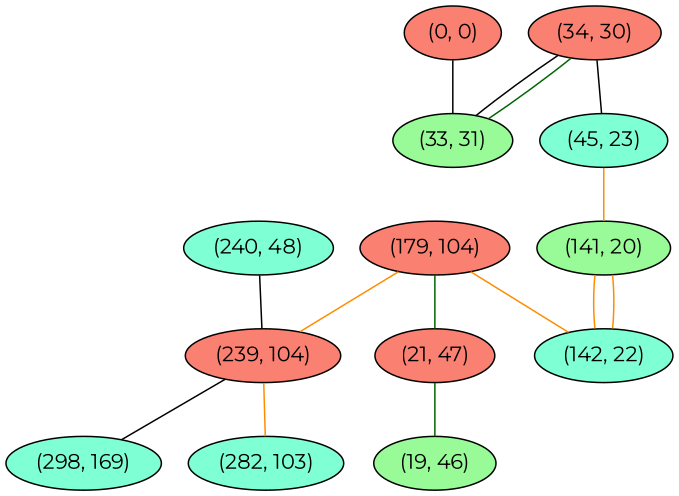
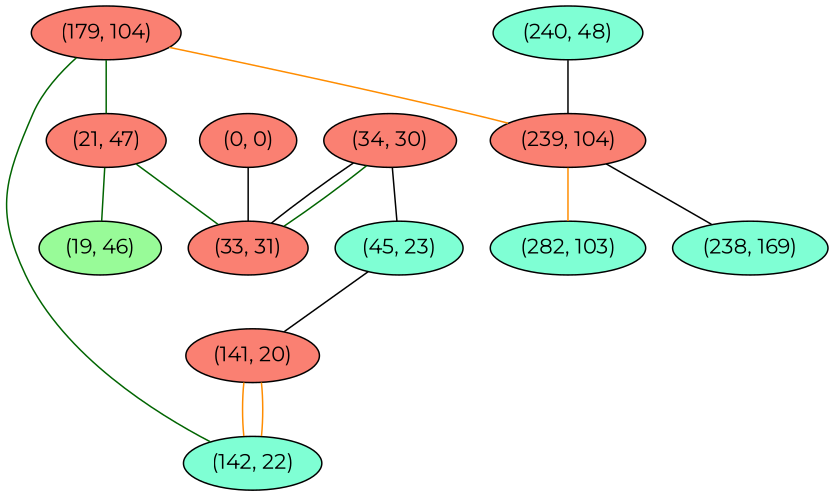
node "(33, 31)": fillcolor palegreen -> salmon
edge "(21, 47)" -- "(33, 31)": added
edge "(45, 23)" -- "(141, 20)": color darkorange -> black
node "(141, 20)": fillcolor palegreen -> salmon
edge "(179, 104)" -- "(142, 22)": color darkorange -> darkgreen
node "(298, 169)": label "(298, 169)" -> "(238, 169)"
